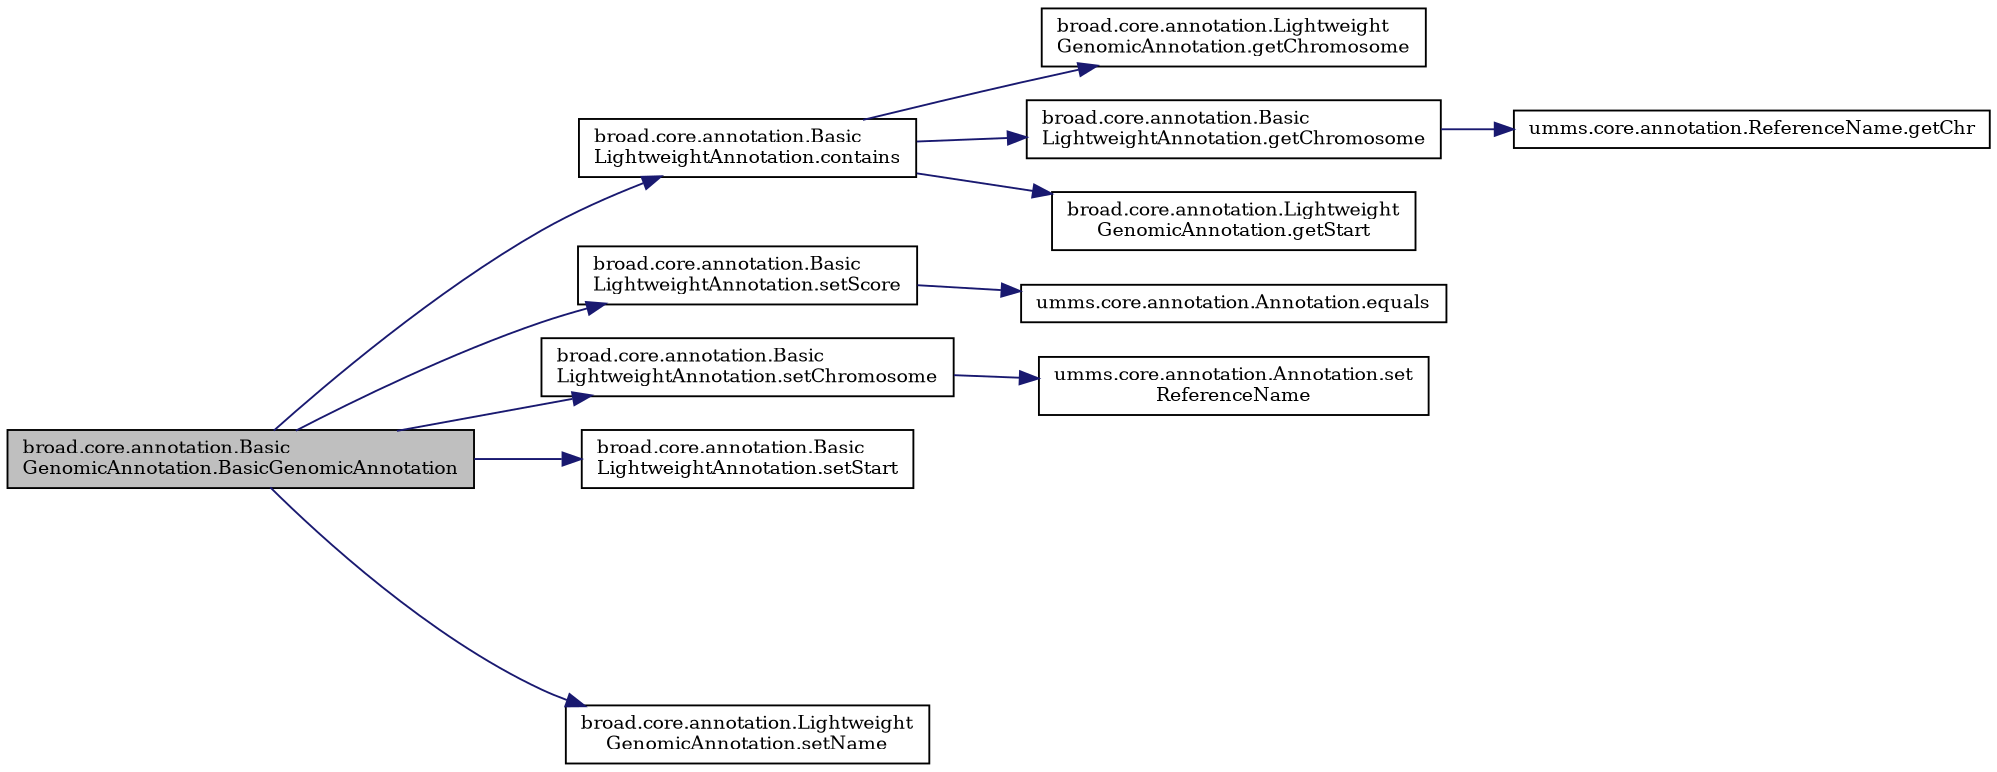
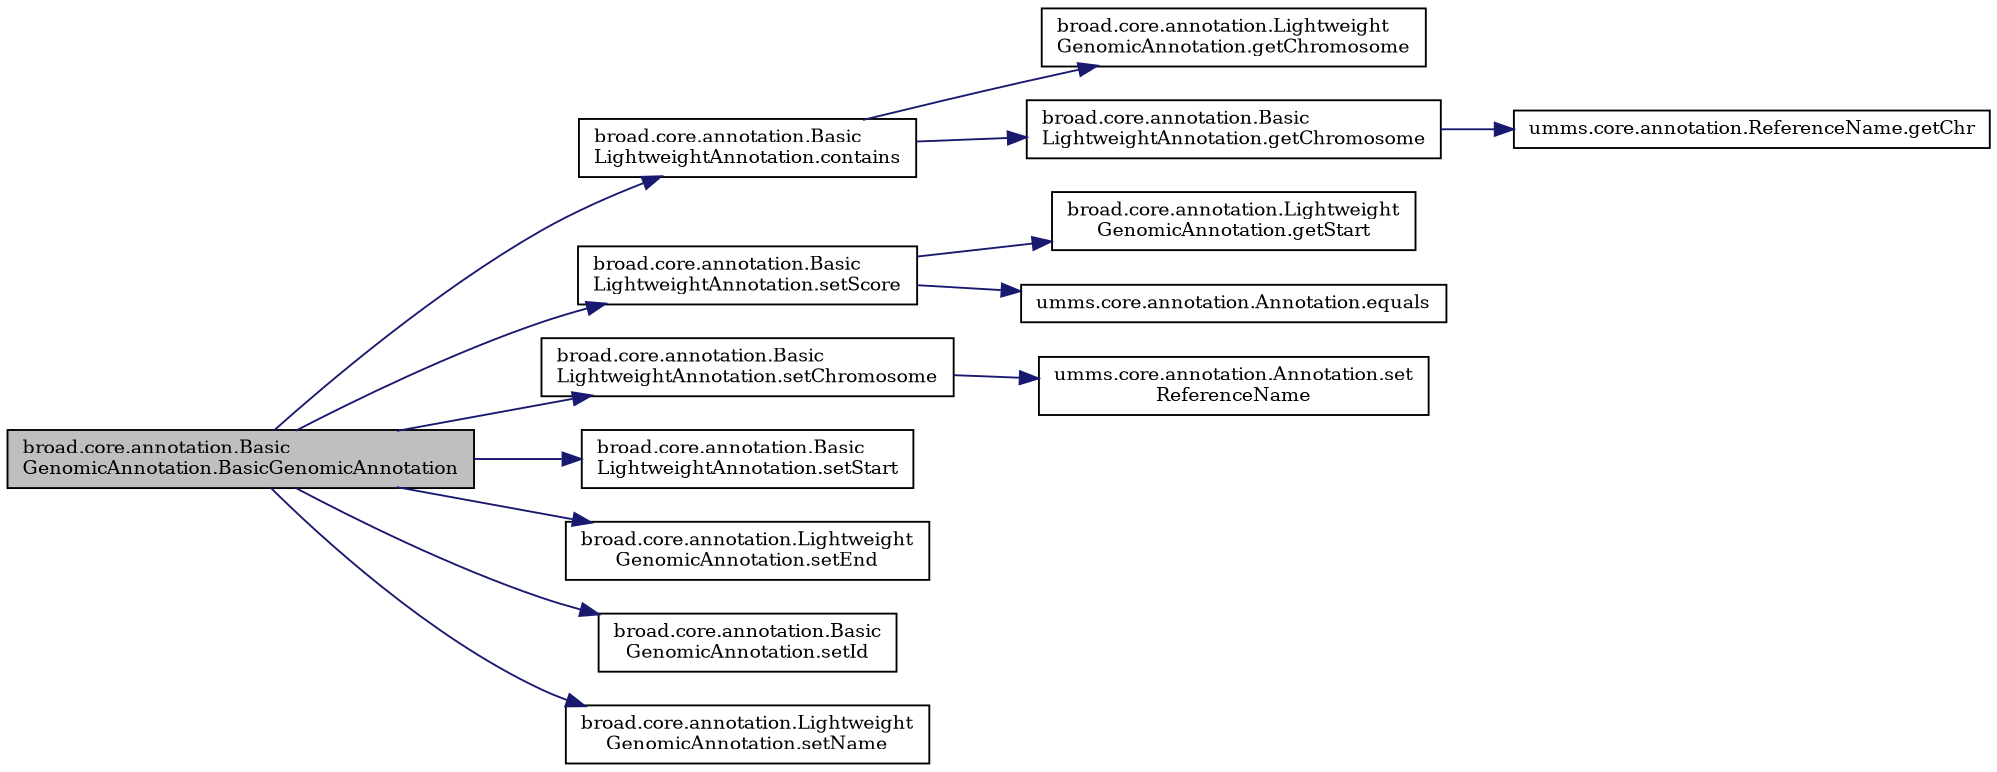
edge "broad.core.annotation.Basic LightweightAnnotation.contains" -> "broad.core.annotation.Lightweight GenomicAnnotation.getStart": now "broad.core.annotation.Basic LightweightAnnotation.setScore" -> "broad.core.annotation.Lightweight GenomicAnnotation.getStart"
node "broad.core.annotation.Lightweight GenomicAnnotation.setEnd": added
node "broad.core.annotation.Basic GenomicAnnotation.setId": added
